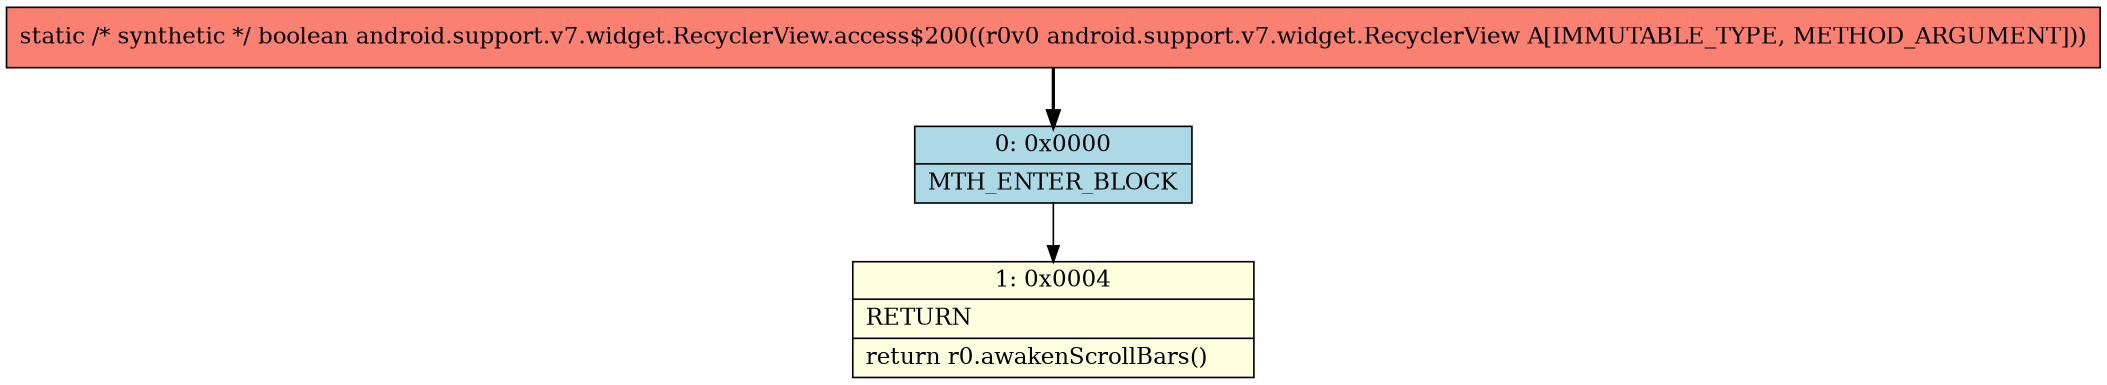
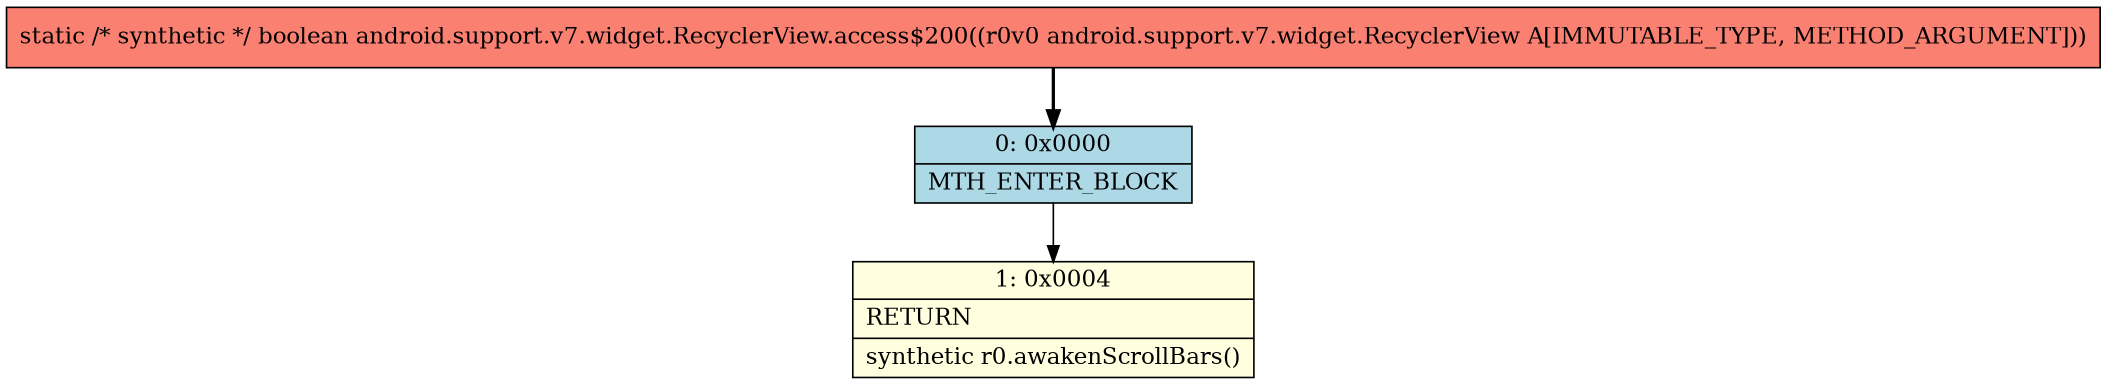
node "1: 0x0004": text "return r0.awakenScrollBars()" -> "synthetic r0.awakenScrollBars()"
